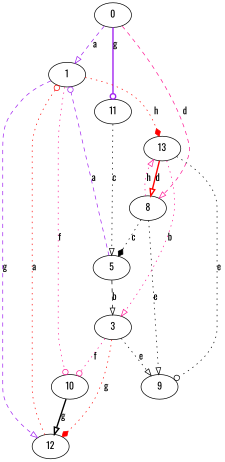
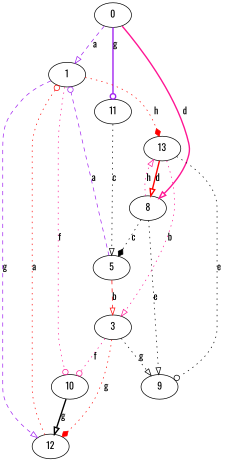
edge "0" -> "8": style dashed -> bold
edge "5" -> "3": color black -> red
edge "3" -> "9": label "e" -> "g"
